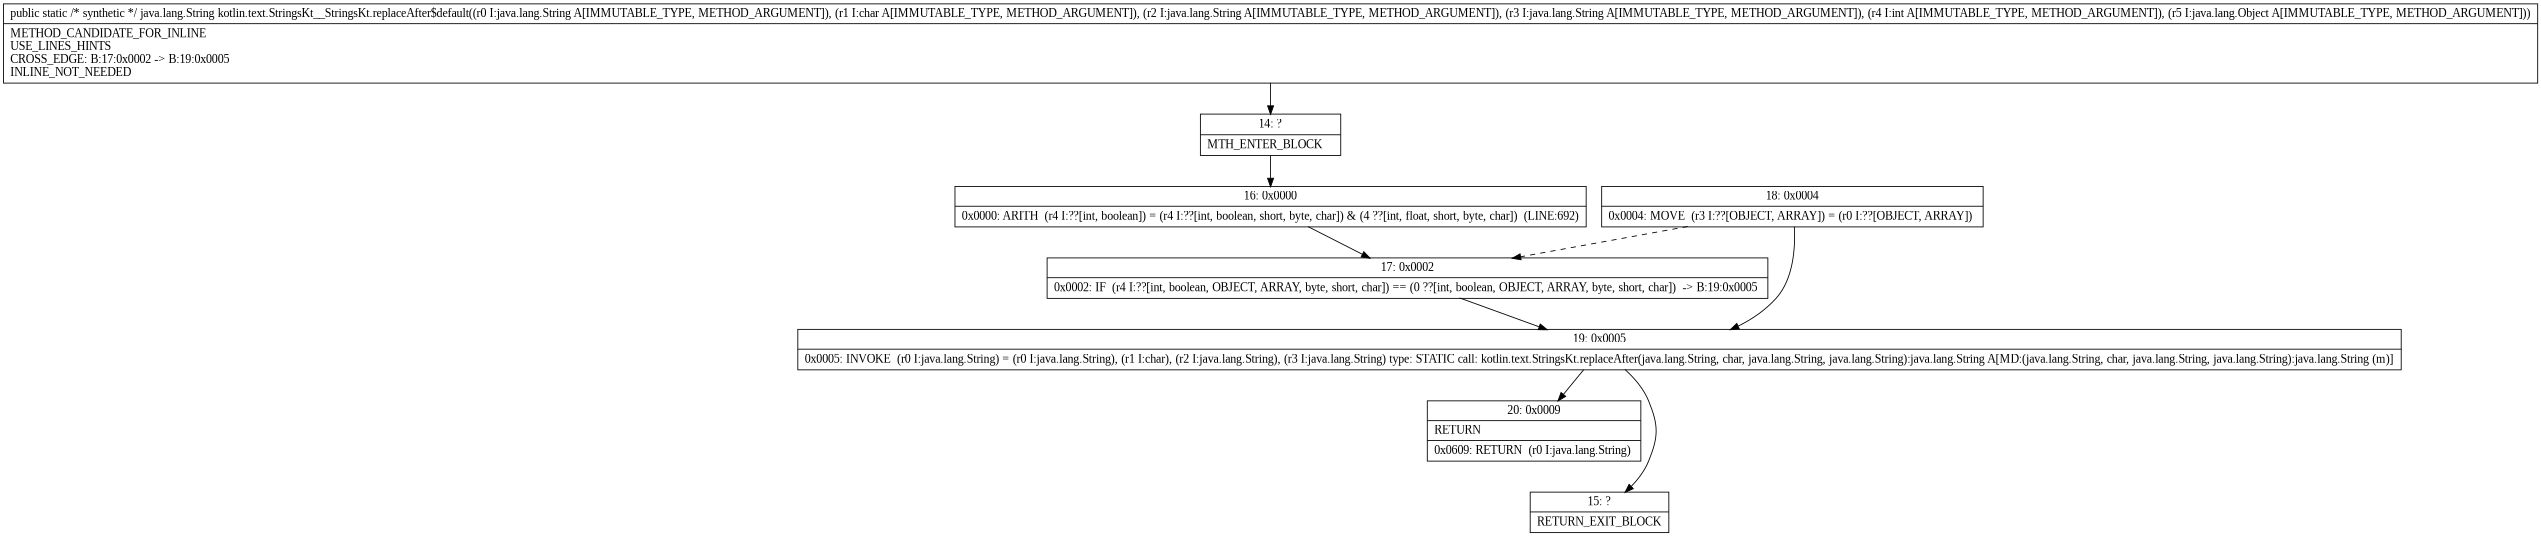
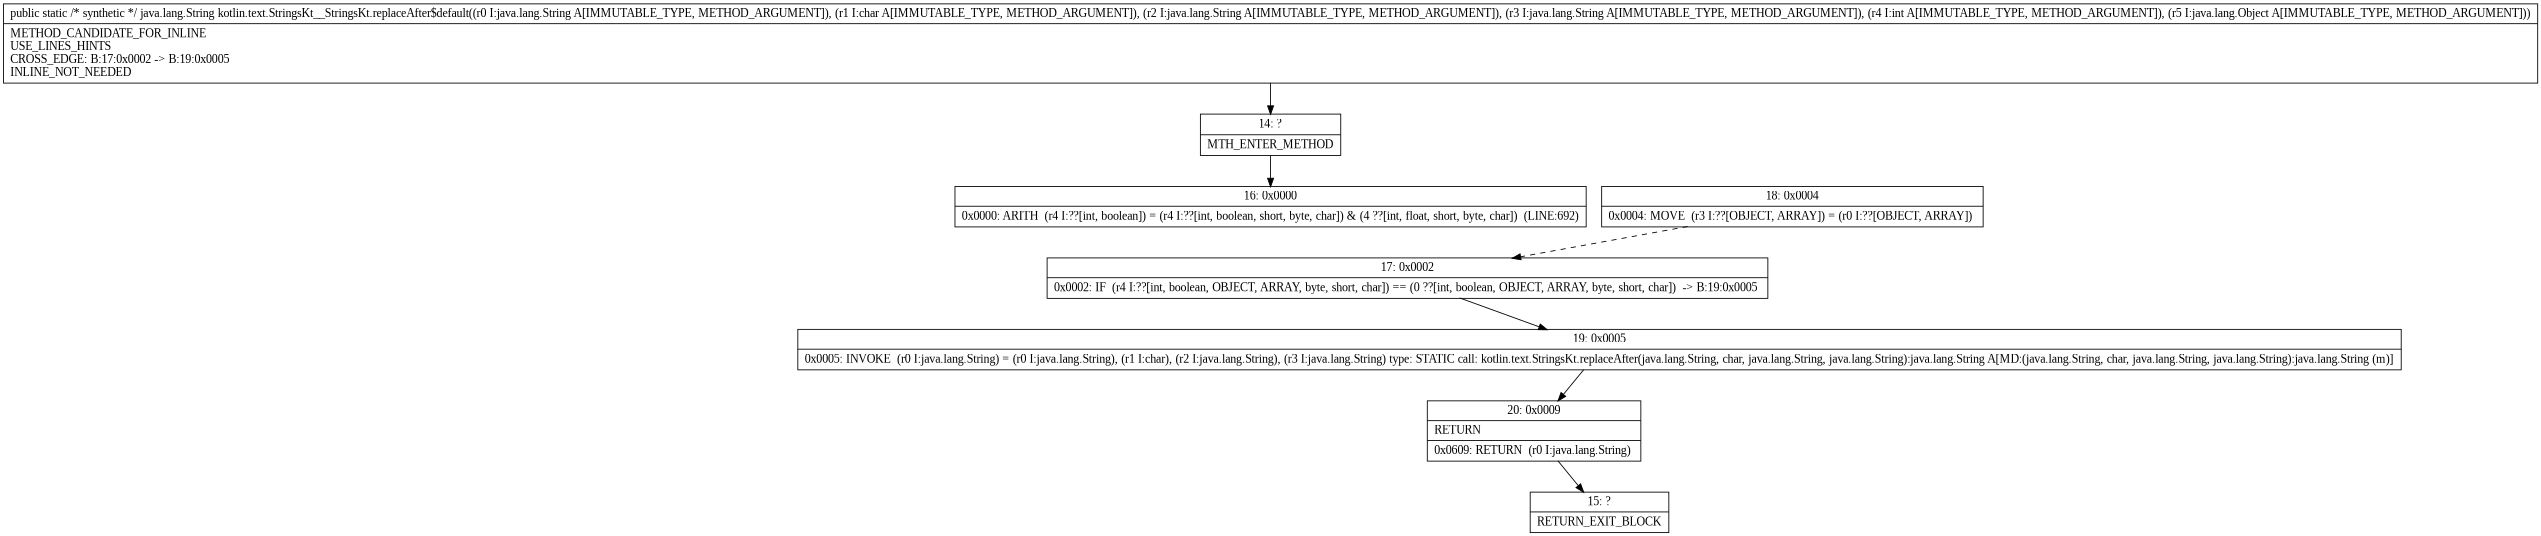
node "14: ?": text "MTH_ENTER_BLOCK" -> "MTH_ENTER_METHOD"
edge "16: 0x0000" -> "17: 0x0002": removed
edge "18: 0x0004" -> "19: 0x0005": removed
edge "19: 0x0005" -> "15: ?": now "20: 0x0009" -> "15: ?"
